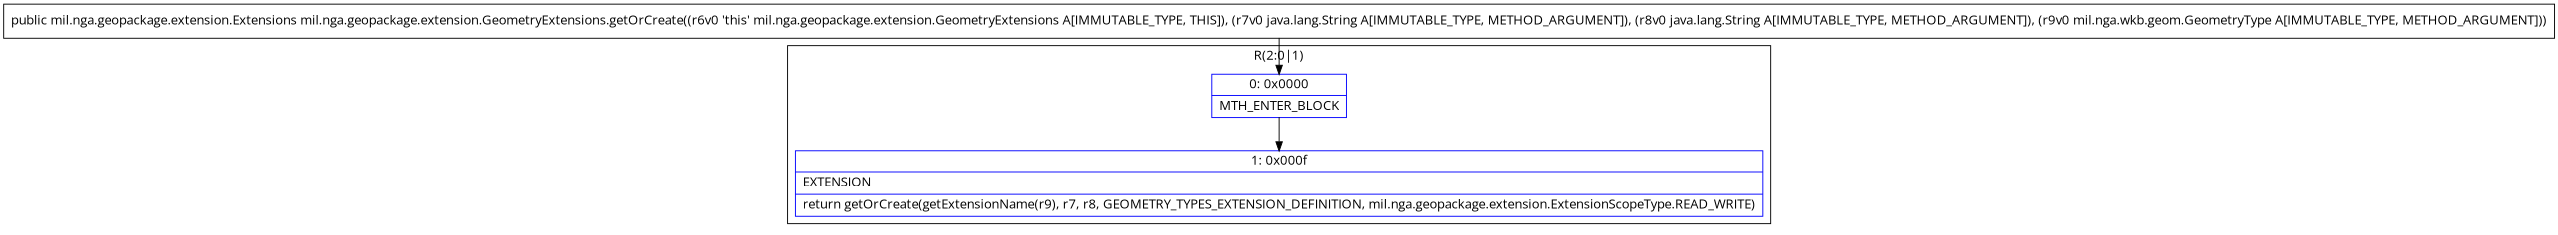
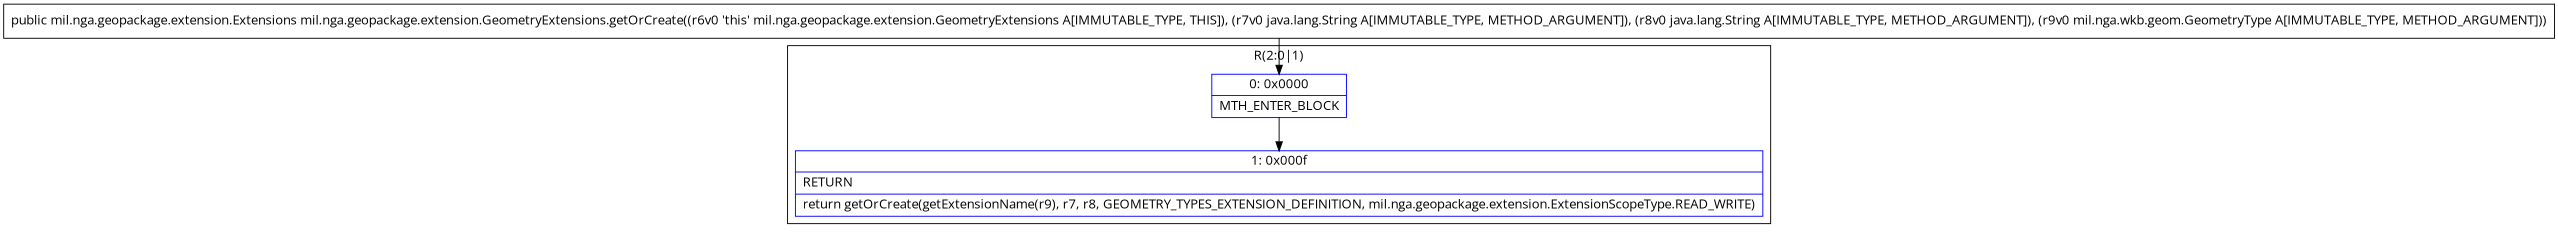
node "1: 0x000f": text "EXTENSION" -> "RETURN"
